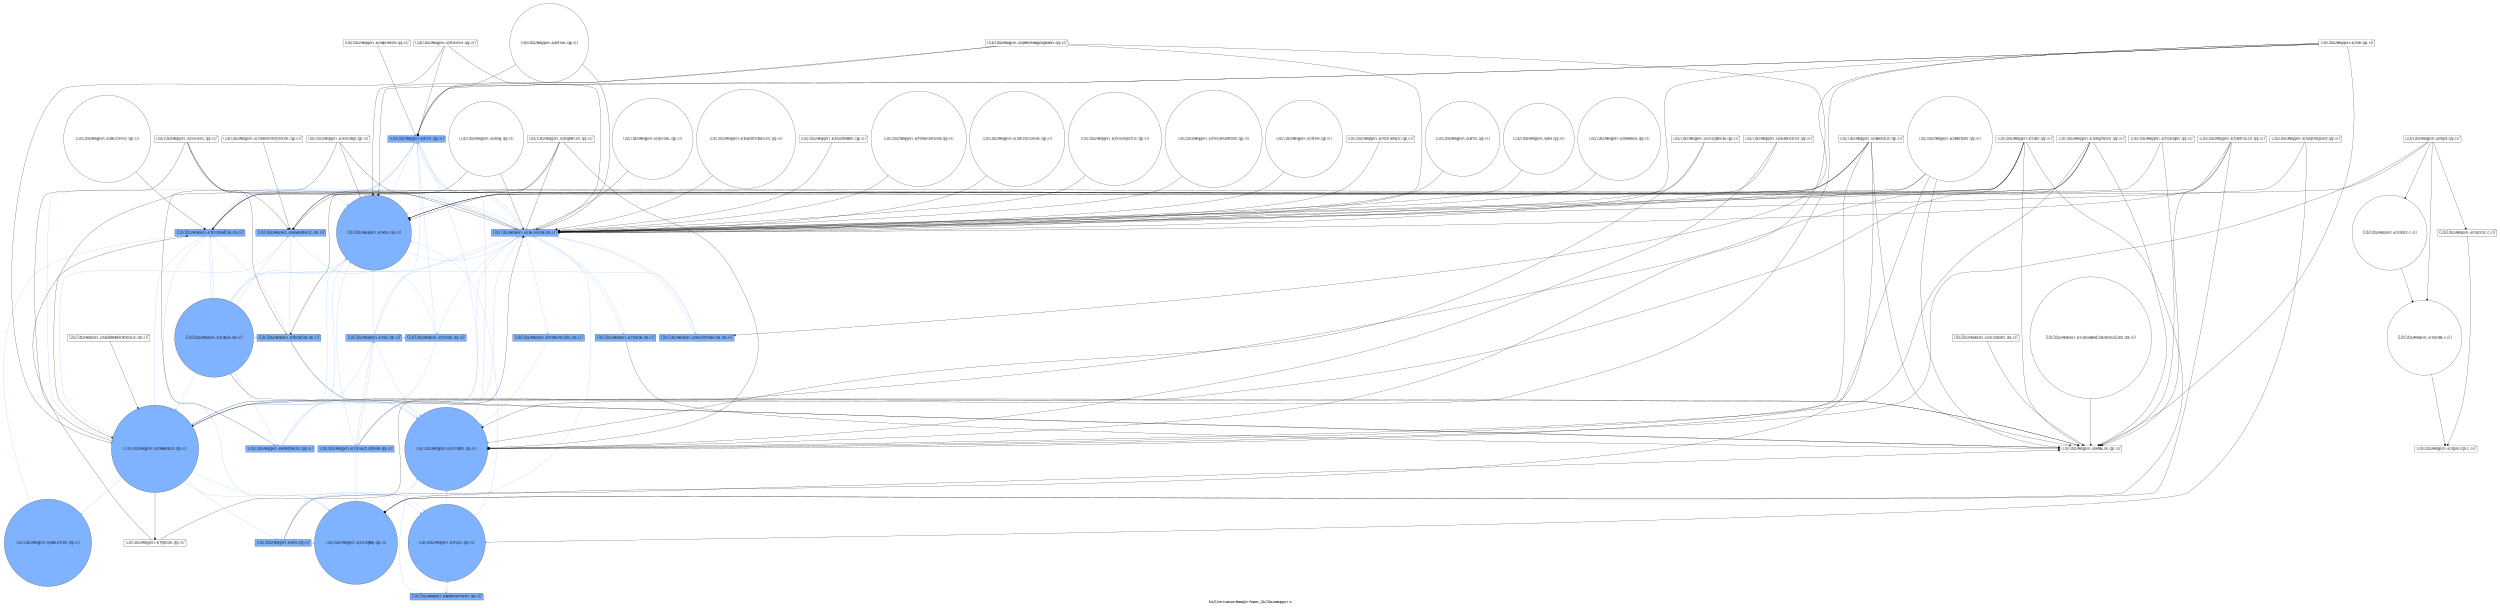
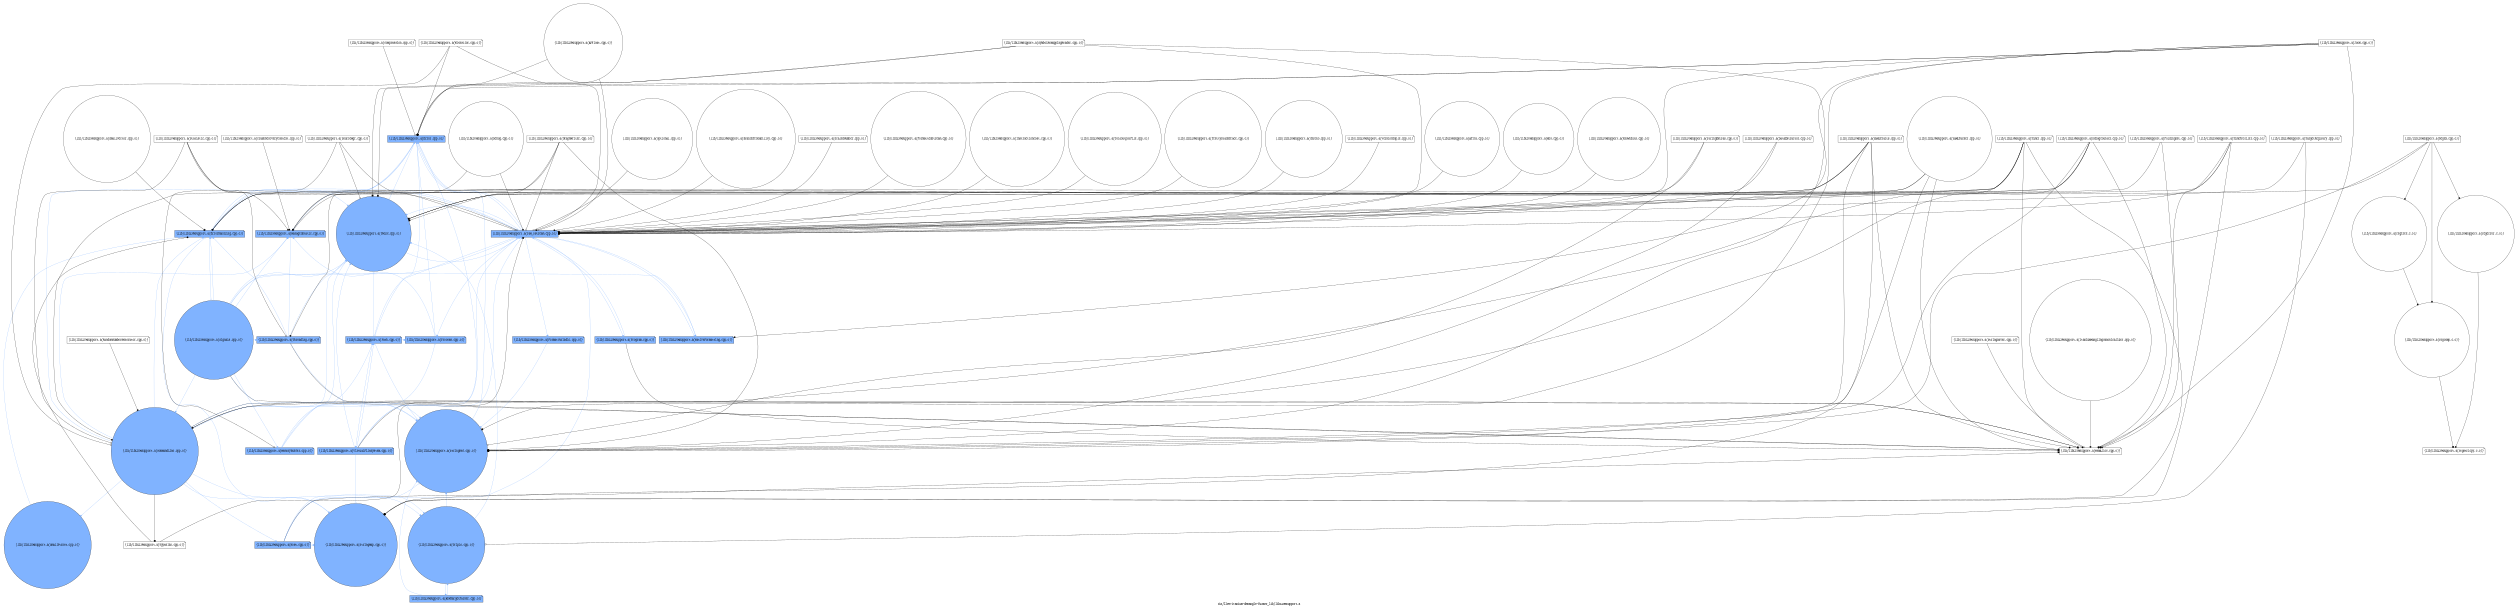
node "{lib/libLLVMSupport.a(regerror.c.o)}": shape note -> circle
